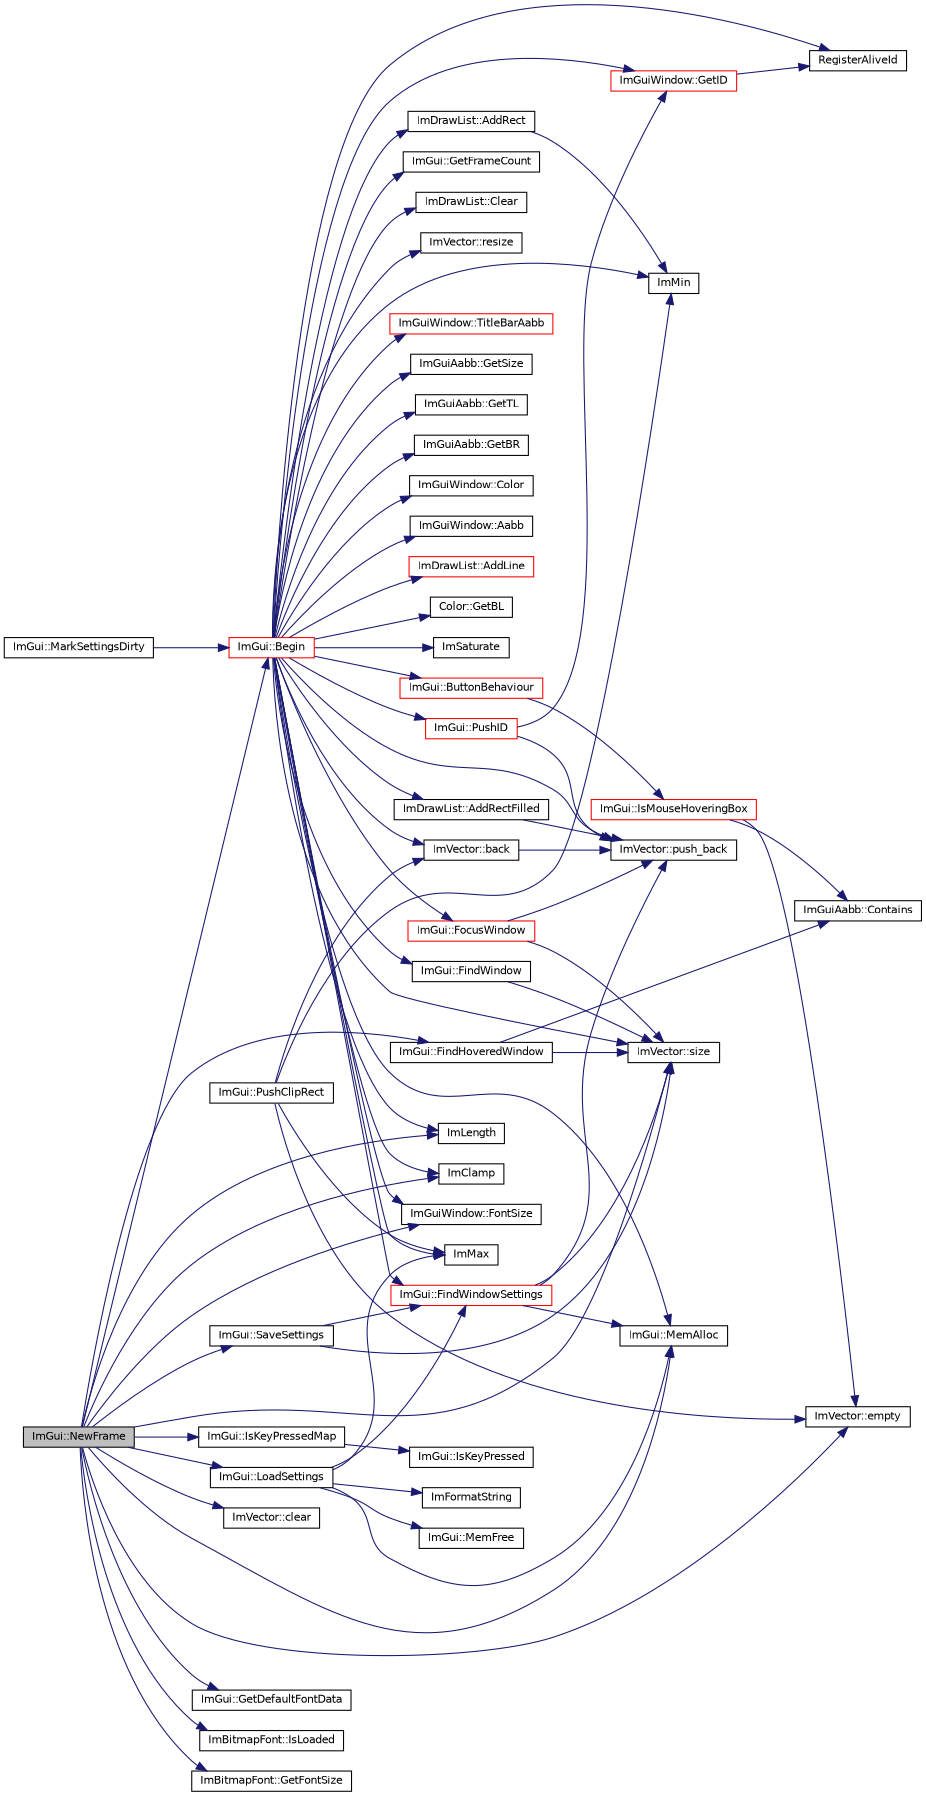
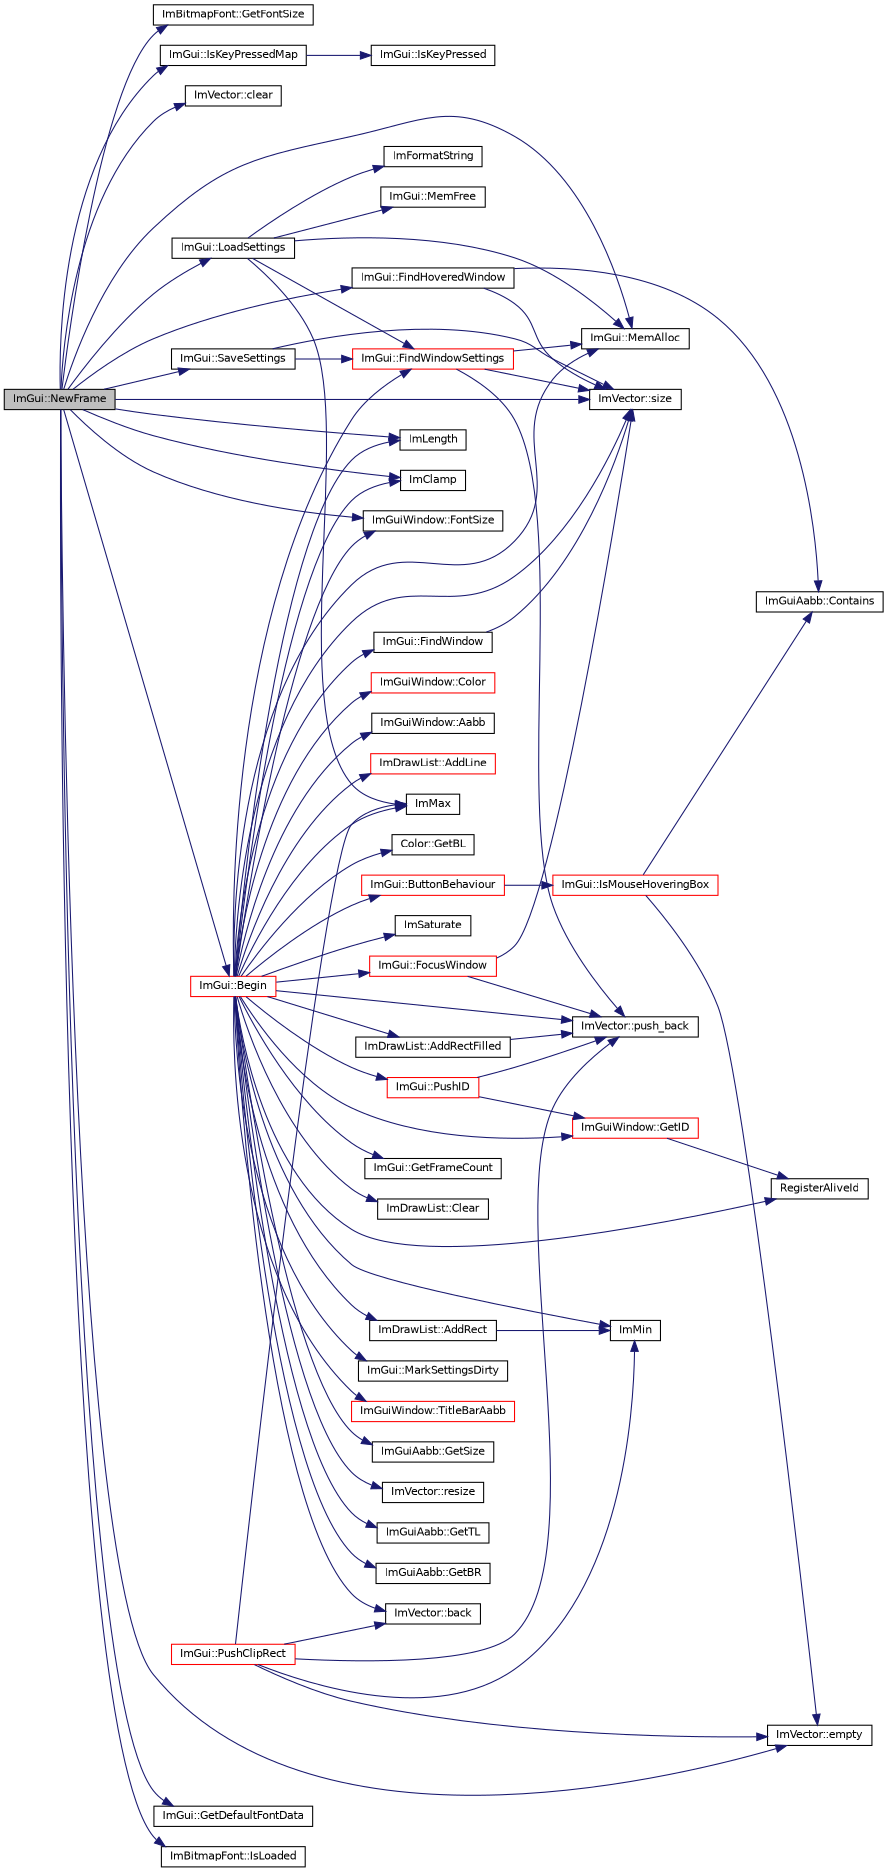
node "ImGuiWindow::Color": color black -> red
edge "ImGui::MarkSettingsDirty" -> "ImGui::Begin": reversed
edge "ImVector::back" -> "ImVector::push_back": now "ImGui::PushClipRect" -> "ImVector::push_back"
node "ImGui::PushClipRect": color black -> red
